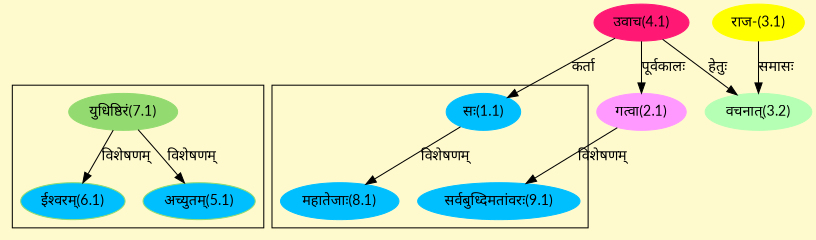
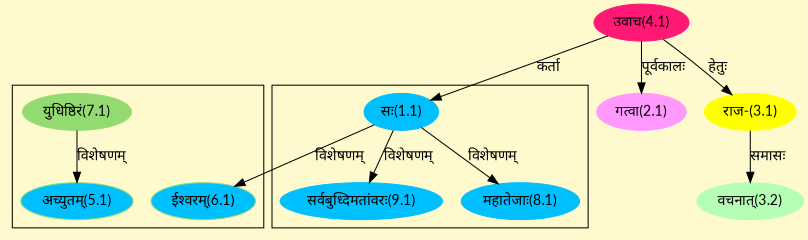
edge "उवाच(4.1)" -> "वचनात्(3.2)": now "उवाच(4.1)" -> "राज-(3.1)"
edge "युधिष्ठिरं(7.1)" -> "ईश्वरम्(6.1)": now "सः(1.1)" -> "ईश्वरम्(6.1)"
edge "गत्वा(2.1)" -> "सर्वबुध्दिमतांवरः(9.1)": now "सः(1.1)" -> "सर्वबुध्दिमतांवरः(9.1)"
